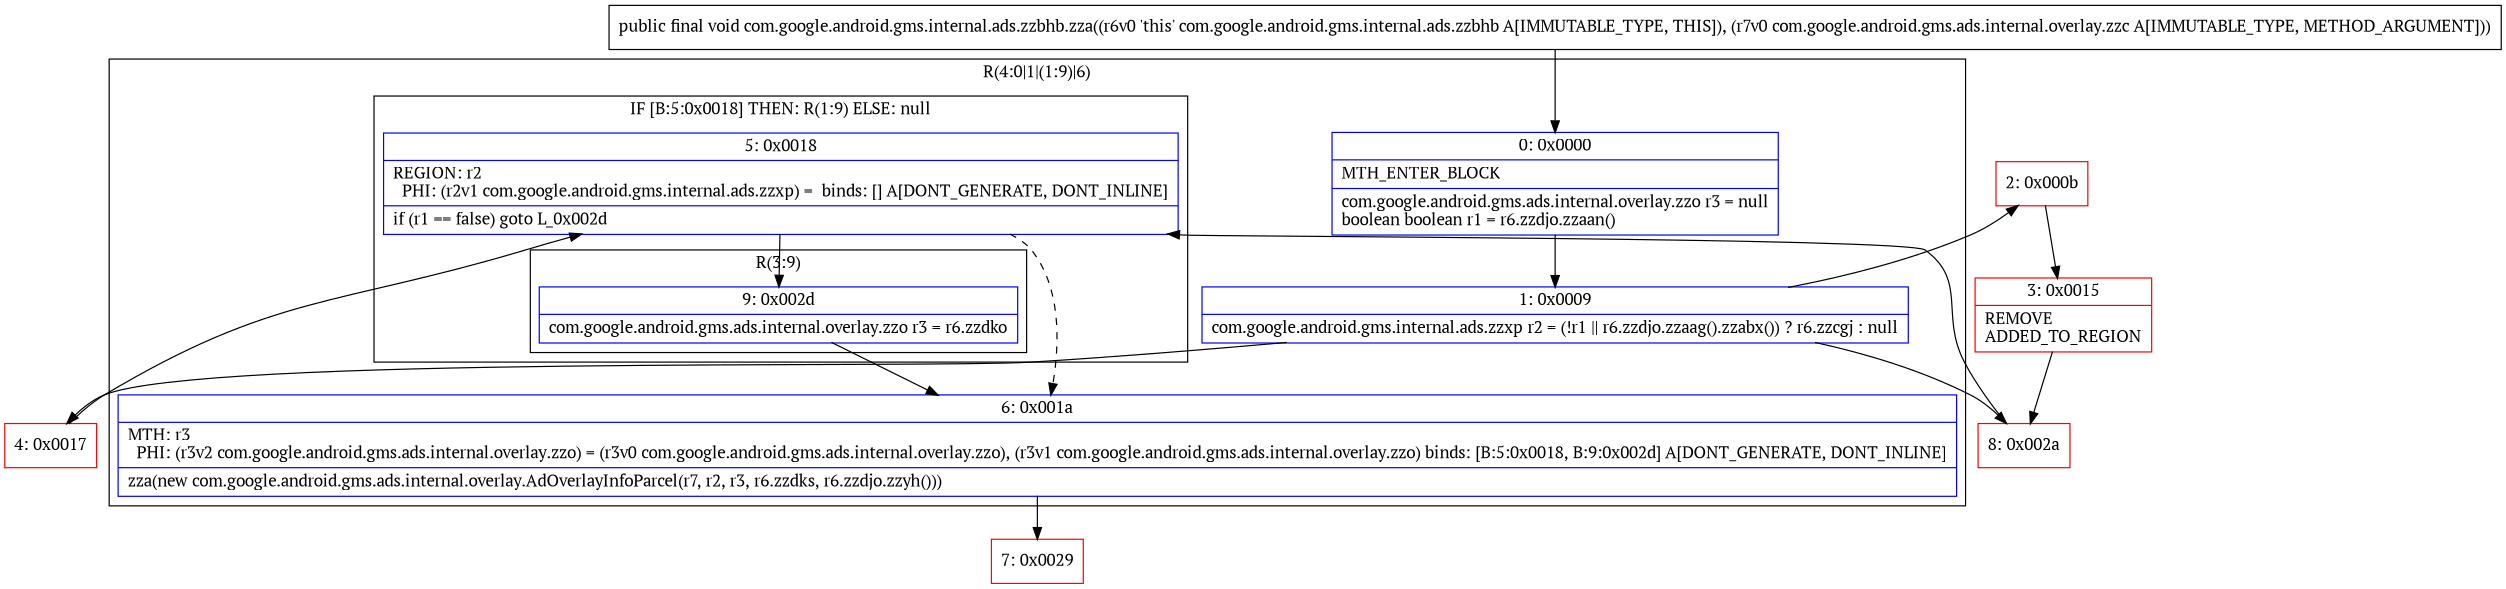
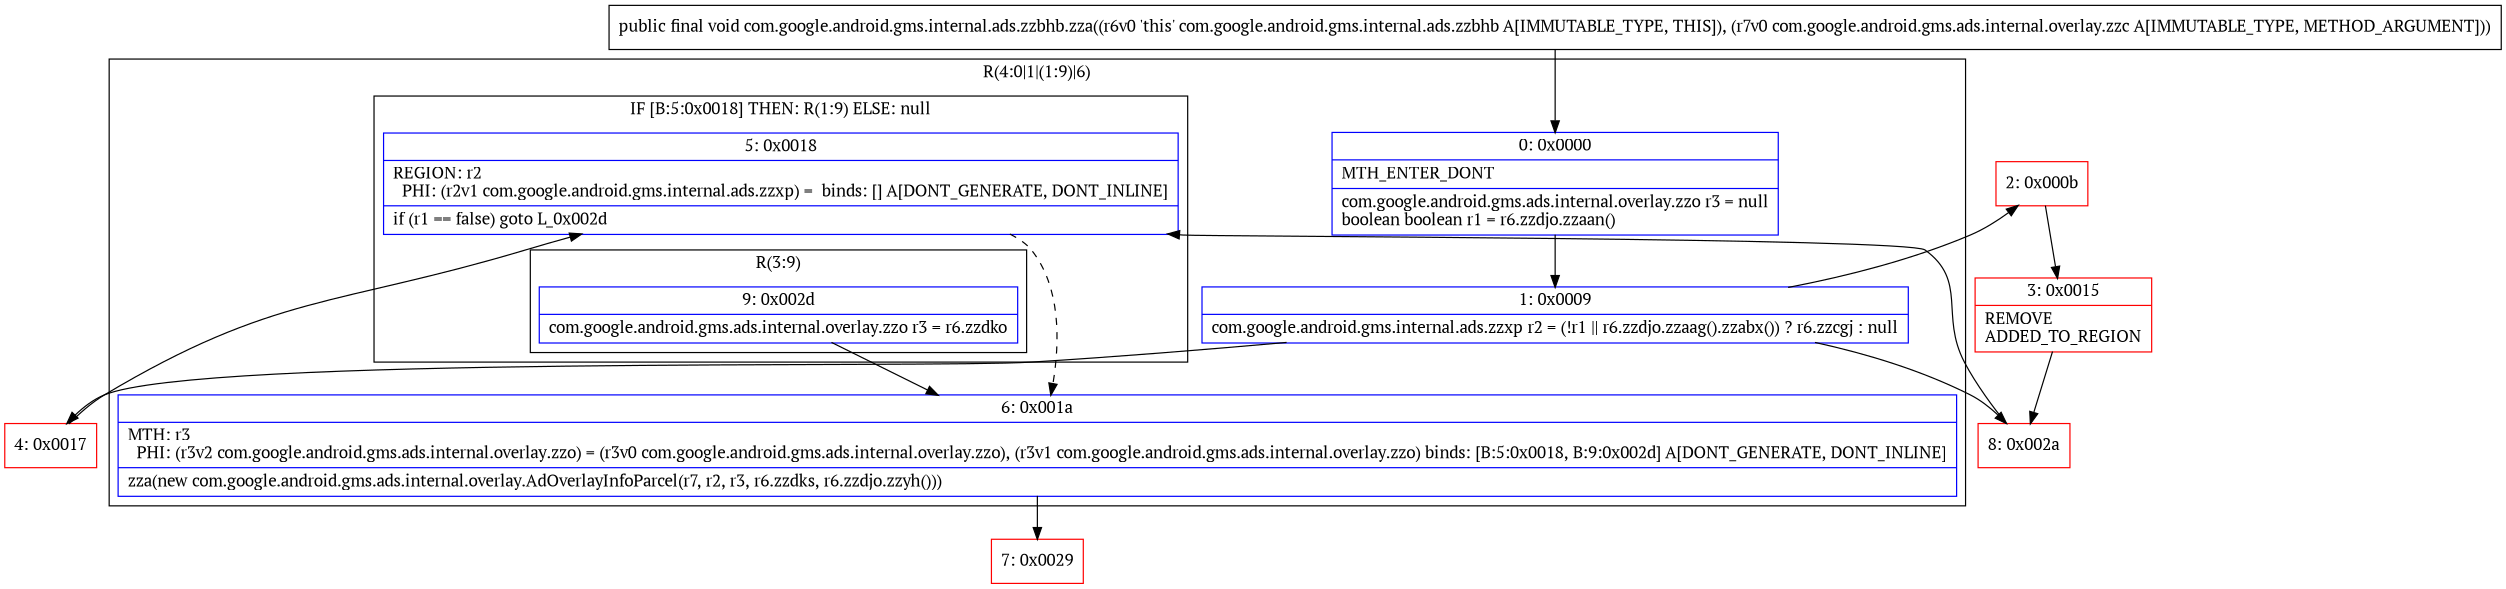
node "0: 0x0000": text "MTH_ENTER_BLOCK" -> "MTH_ENTER_DONT"
edge "5: 0x0018" -> "9: 0x002d": removed
